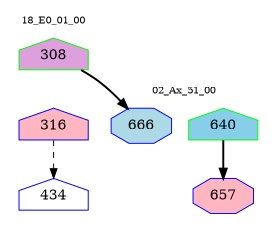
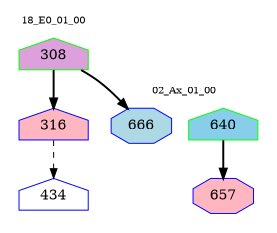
edge "308" -> "316": added
cluster "02_Ax_51_00": label "02_Ax_51_00" -> "02_Ax_01_00"
